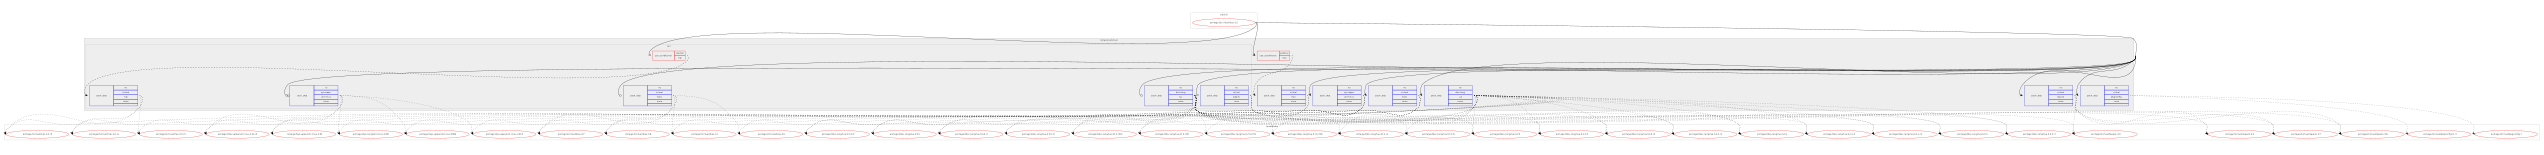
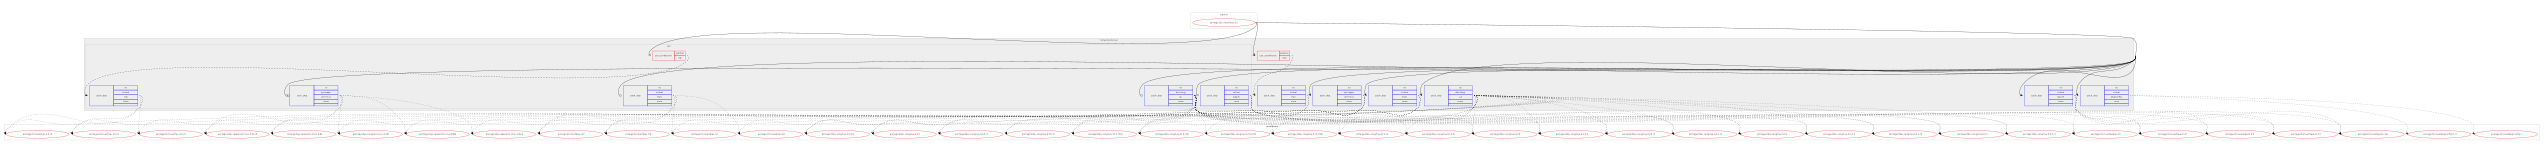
node "portage://virtual/lapack-3.1": added
